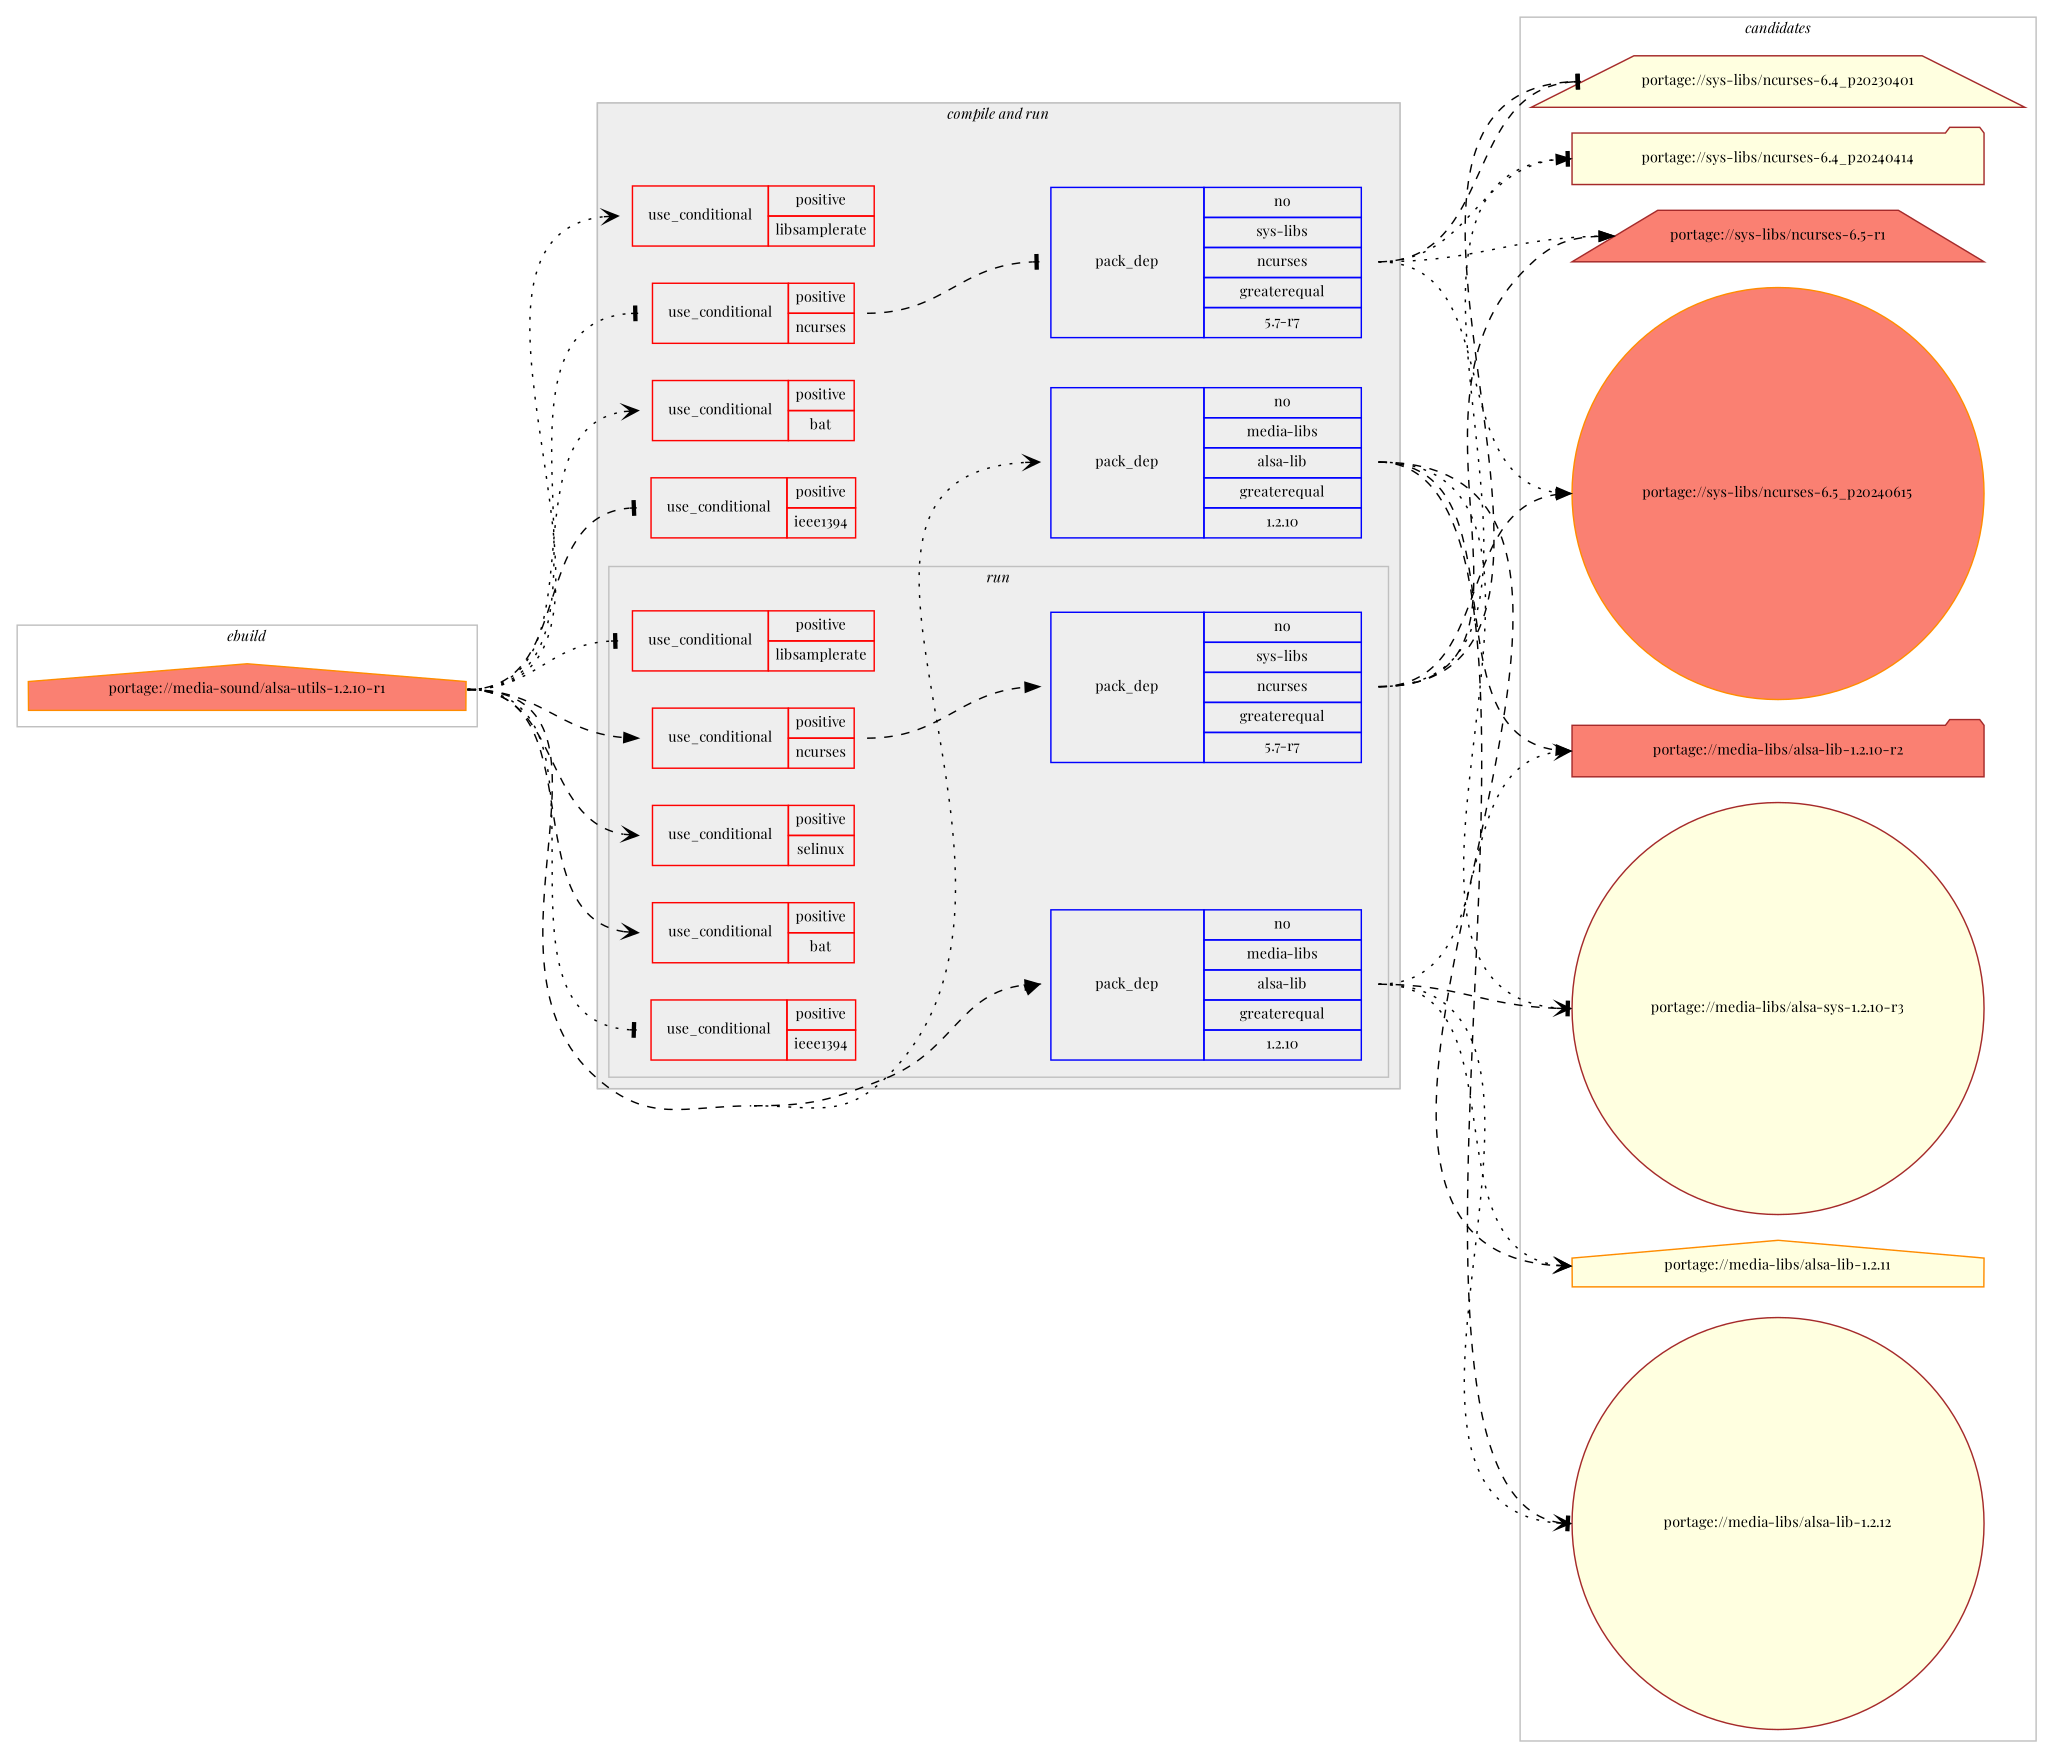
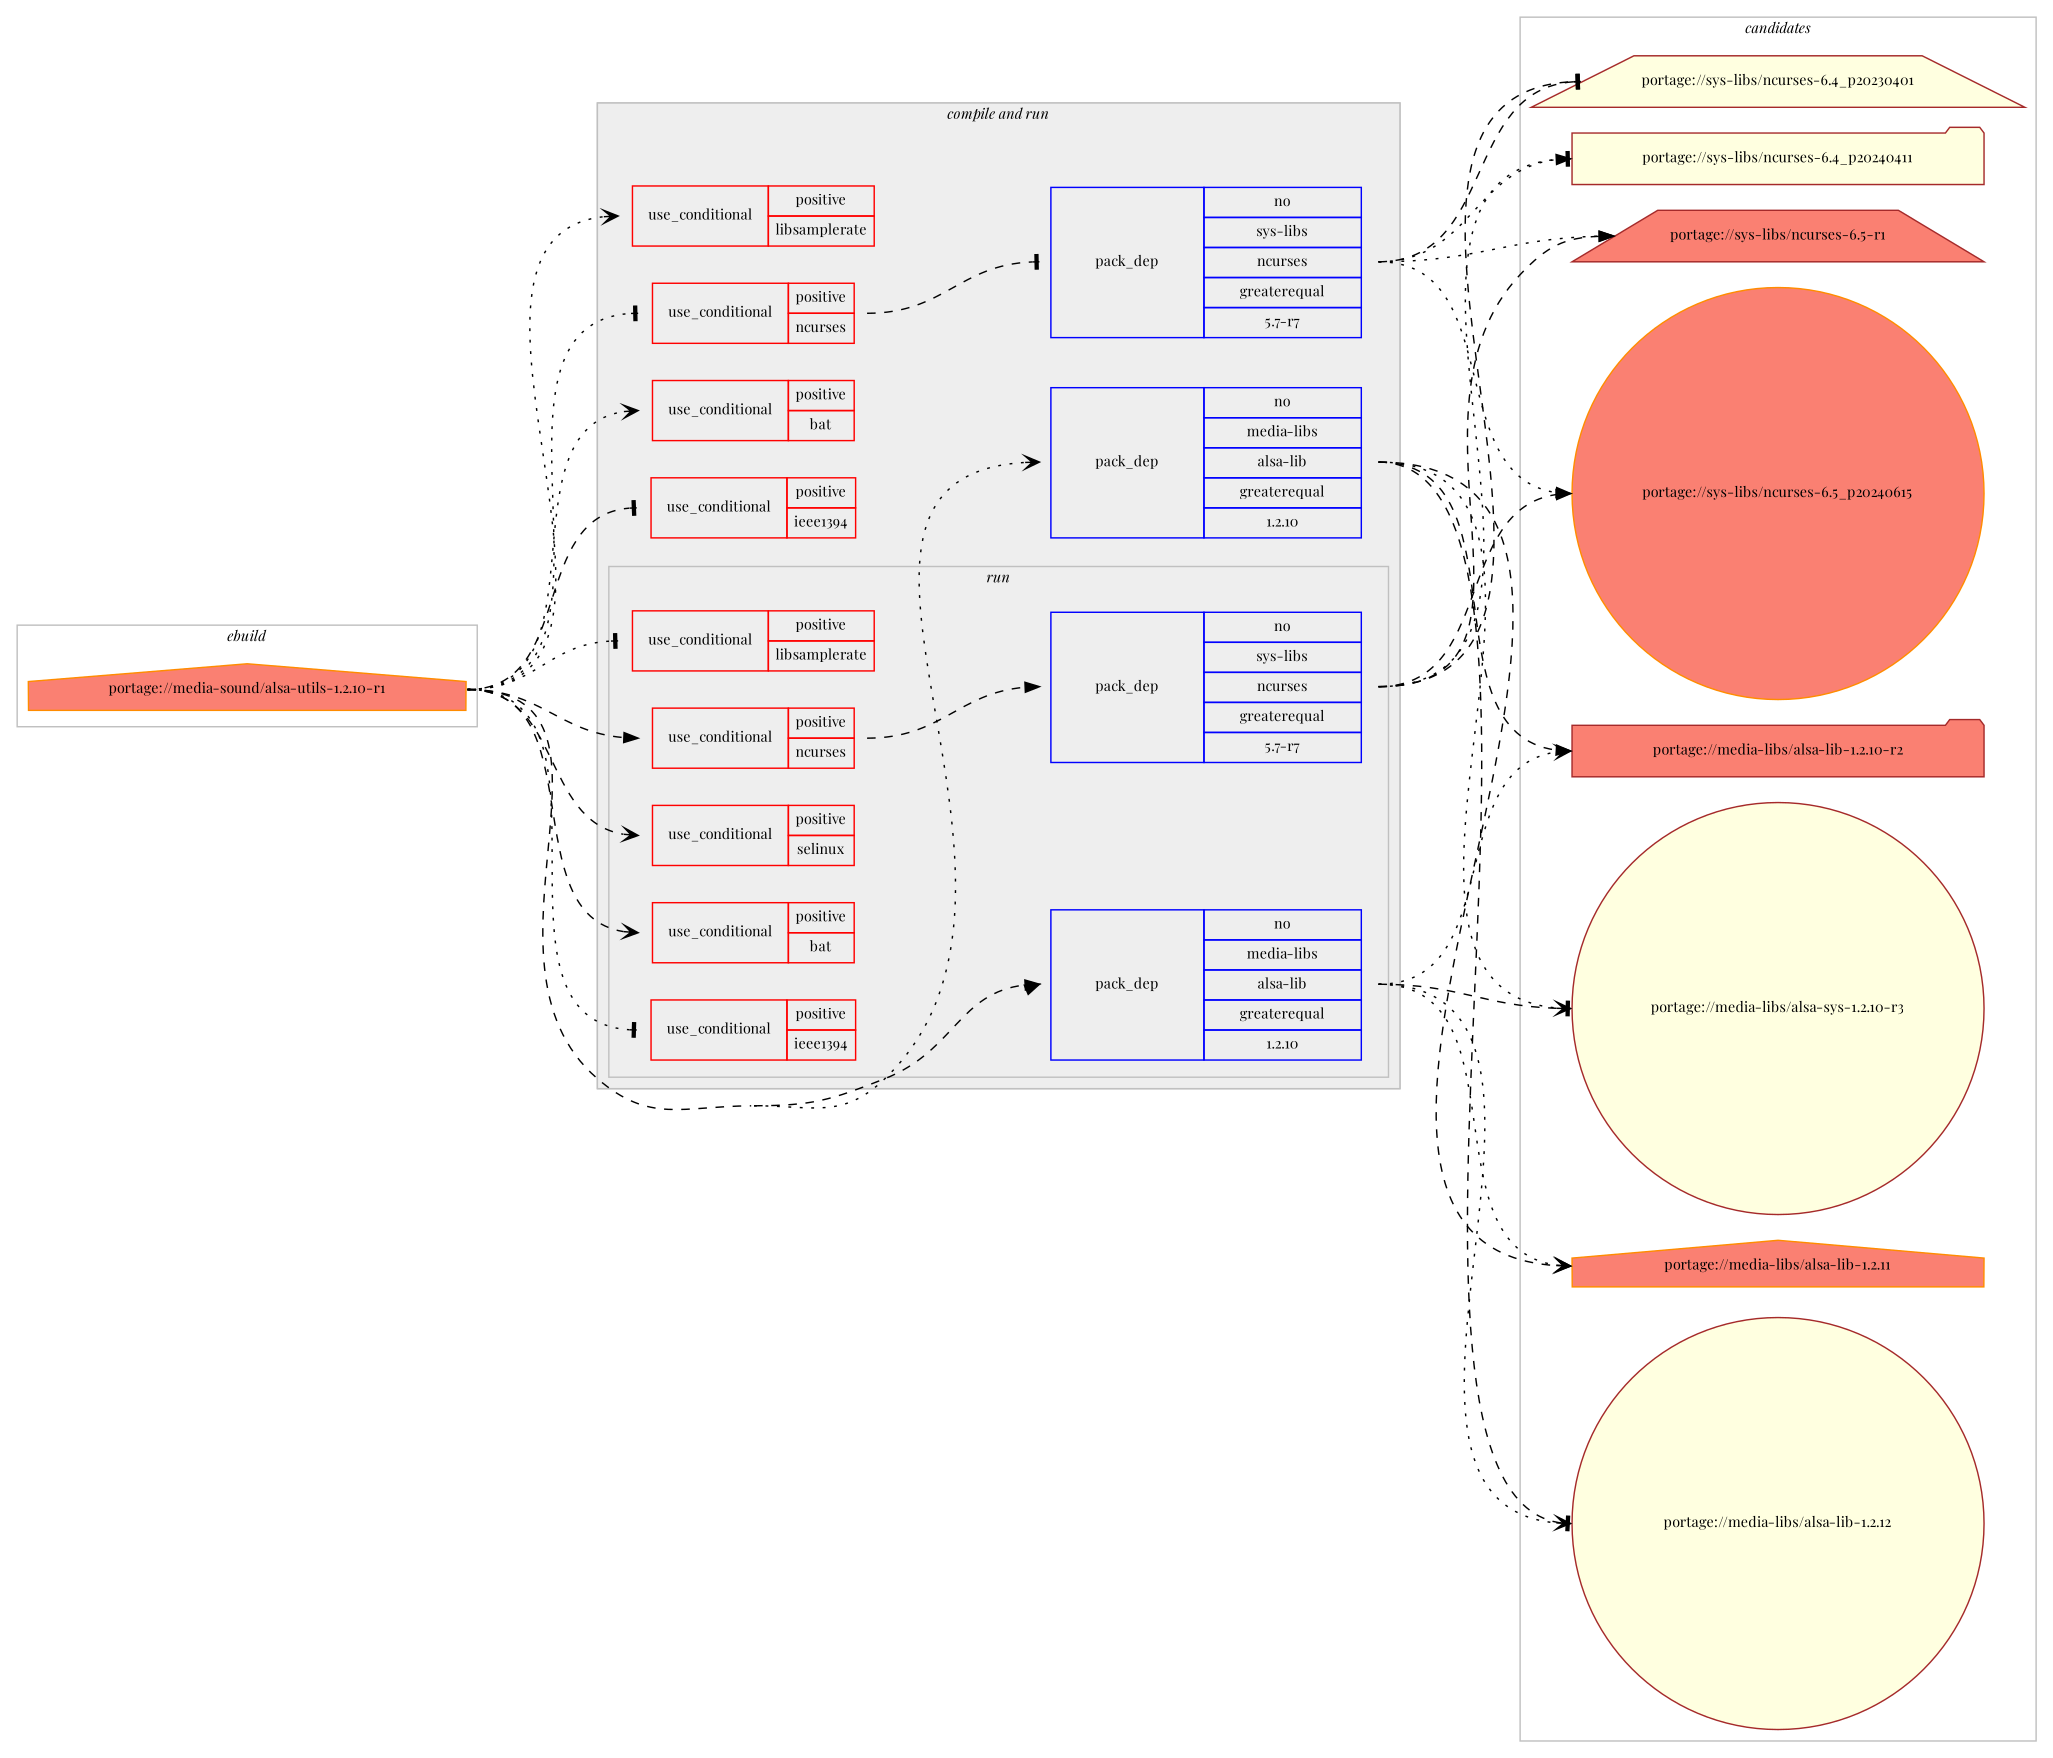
node "portage://sys-libs/ncurses-6.4_p20240414": label "portage://sys-libs/ncurses-6.4_p20240414" -> "portage://sys-libs/ncurses-6.4_p20240411"
node "portage://media-libs/alsa-lib-1.2.11": fillcolor lightyellow -> salmon
